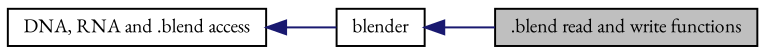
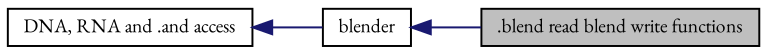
node "DNA, RNA and .blend access": label "DNA, RNA and .blend access" -> "DNA, RNA and .and access"
node ".blend read and write functions": label ".blend read and write functions" -> ".blend read blend write functions"
